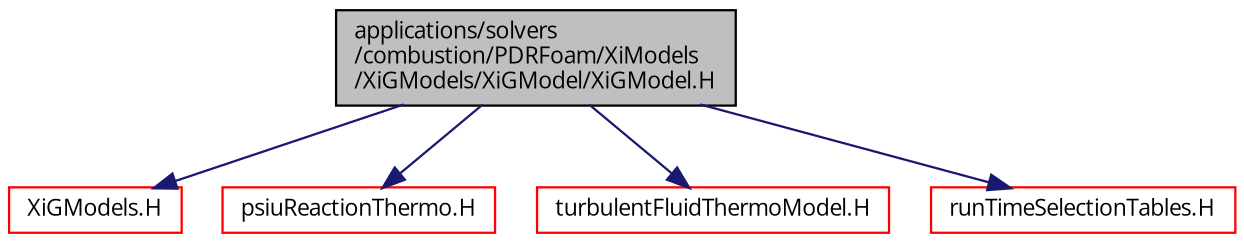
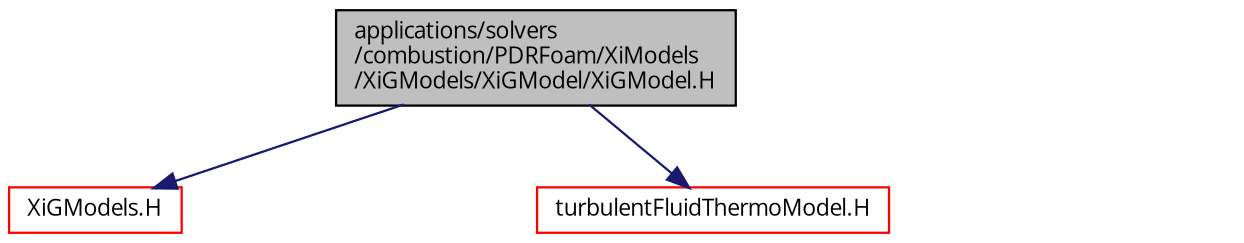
node "psiuReactionThermo.H": removed
node "runTimeSelectionTables.H": removed
